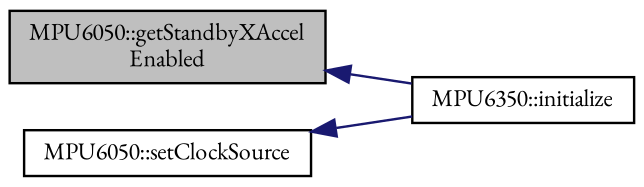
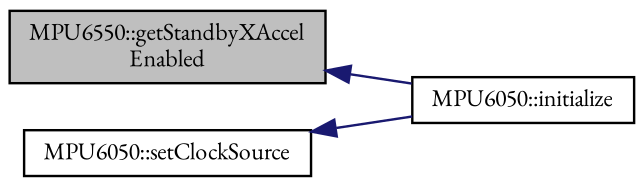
node "MPU6050::getStandbyXAccel Enabled": label "MPU6050::getStandbyXAccel Enabled" -> "MPU6550::getStandbyXAccel Enabled"
node "MPU6350::initialize": label "MPU6350::initialize" -> "MPU6050::initialize"
